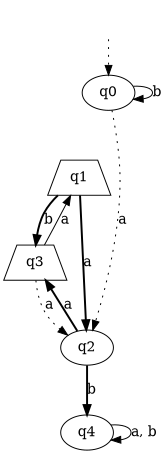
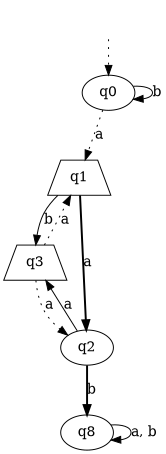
edge "q1" -> "q3": style bold -> solid
edge "q0" -> "q2": now "q0" -> "q1"
edge "q3" -> "q1": style solid -> dotted
edge "q2" -> "q3": style bold -> solid
node "q4": label "q4" -> "q8"
